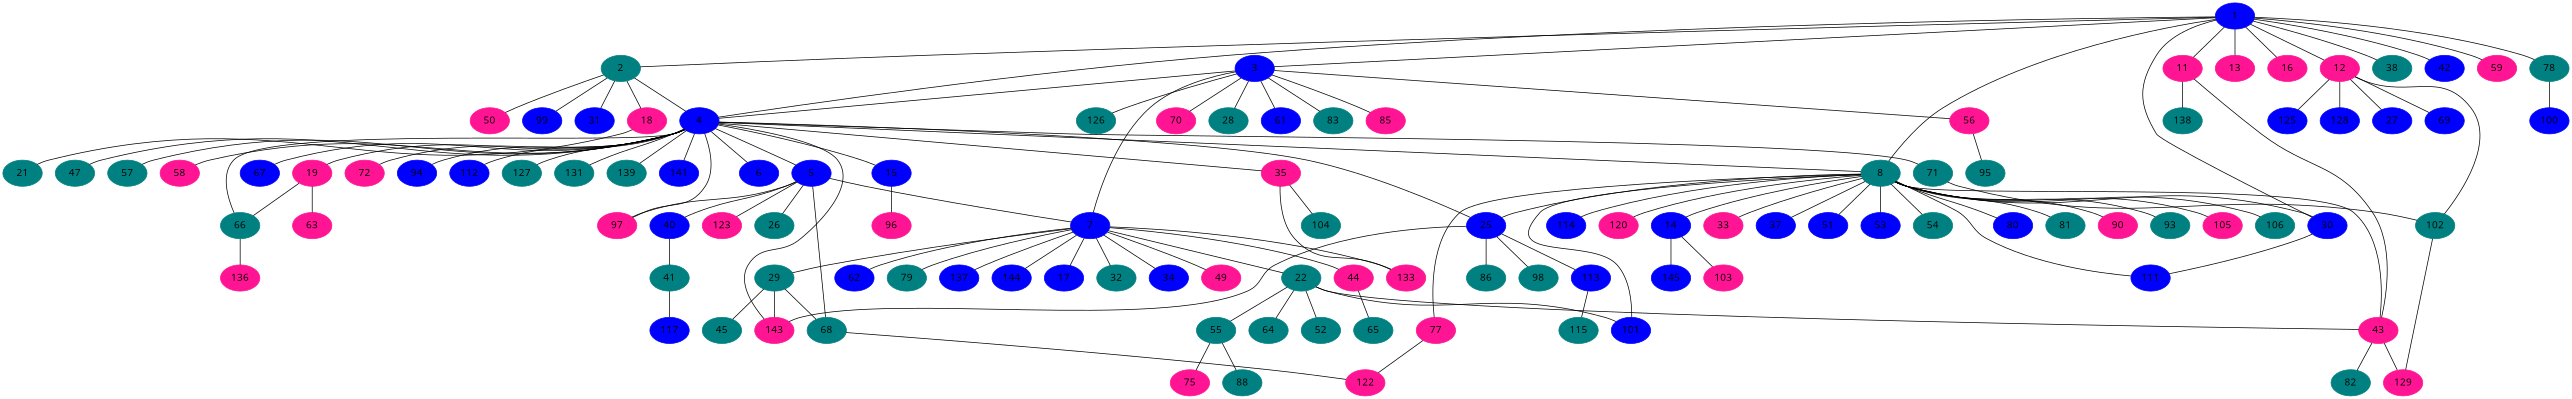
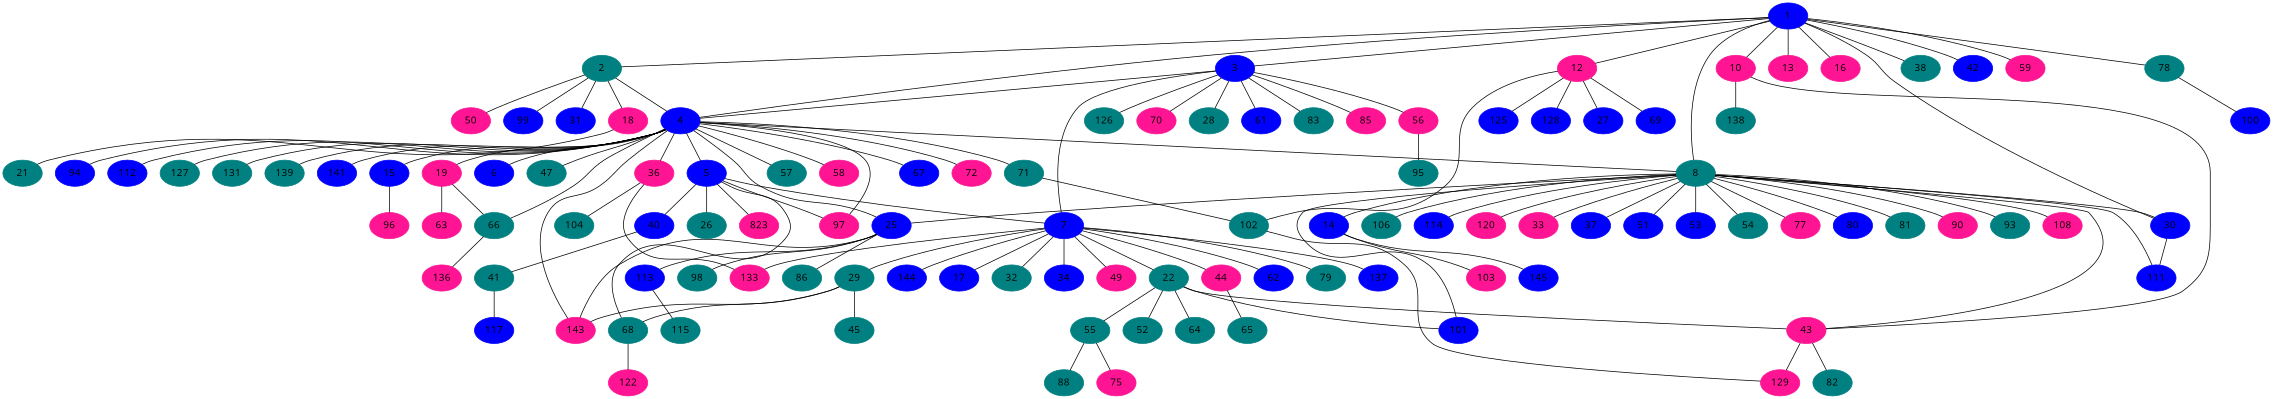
node "11": label "11" -> "10"
node "35": label "35" -> "36"
node "123": label "123" -> "823"
node "105": label "105" -> "108"
edge "77" -- "122": removed
